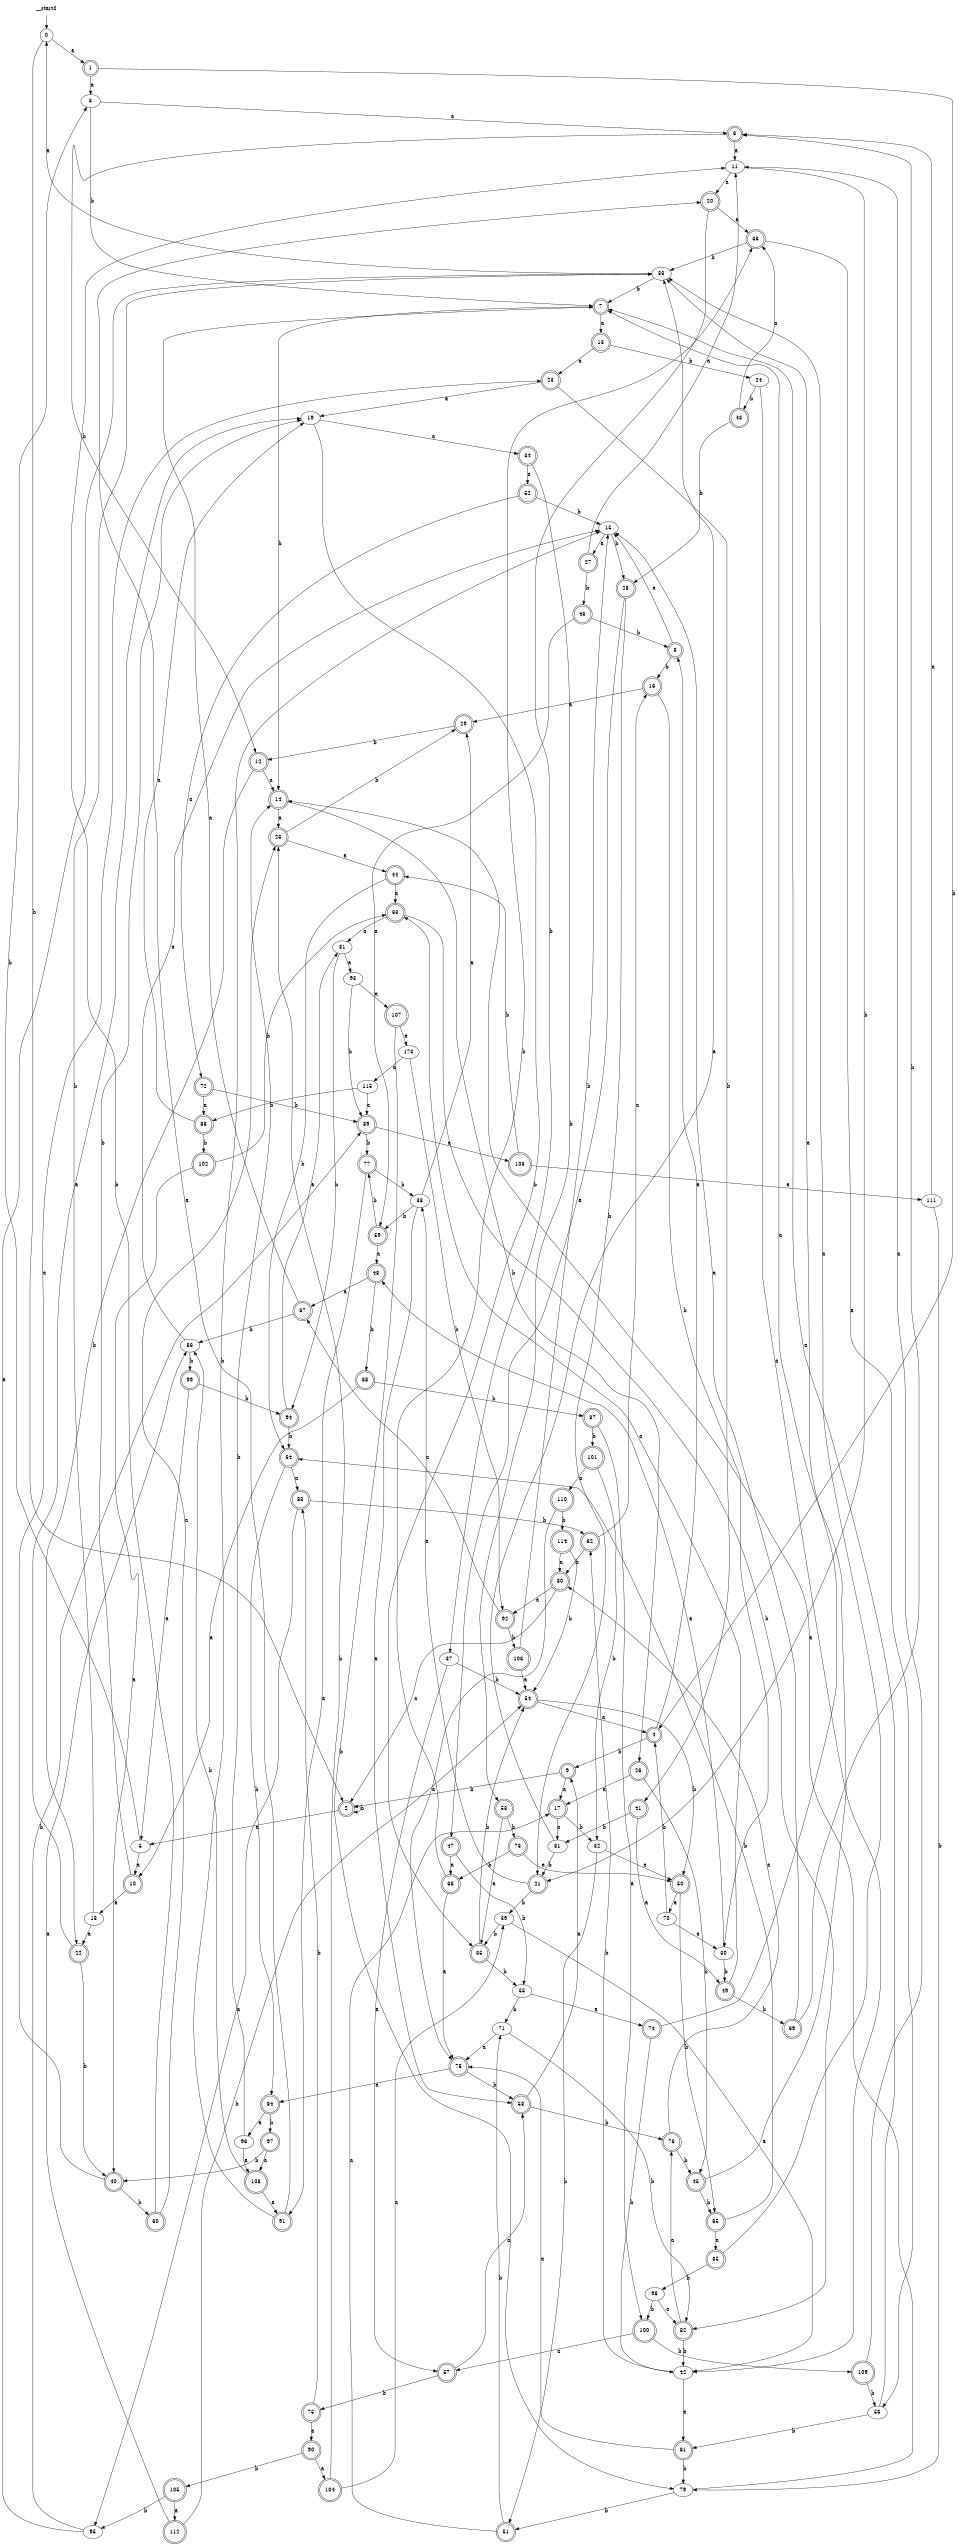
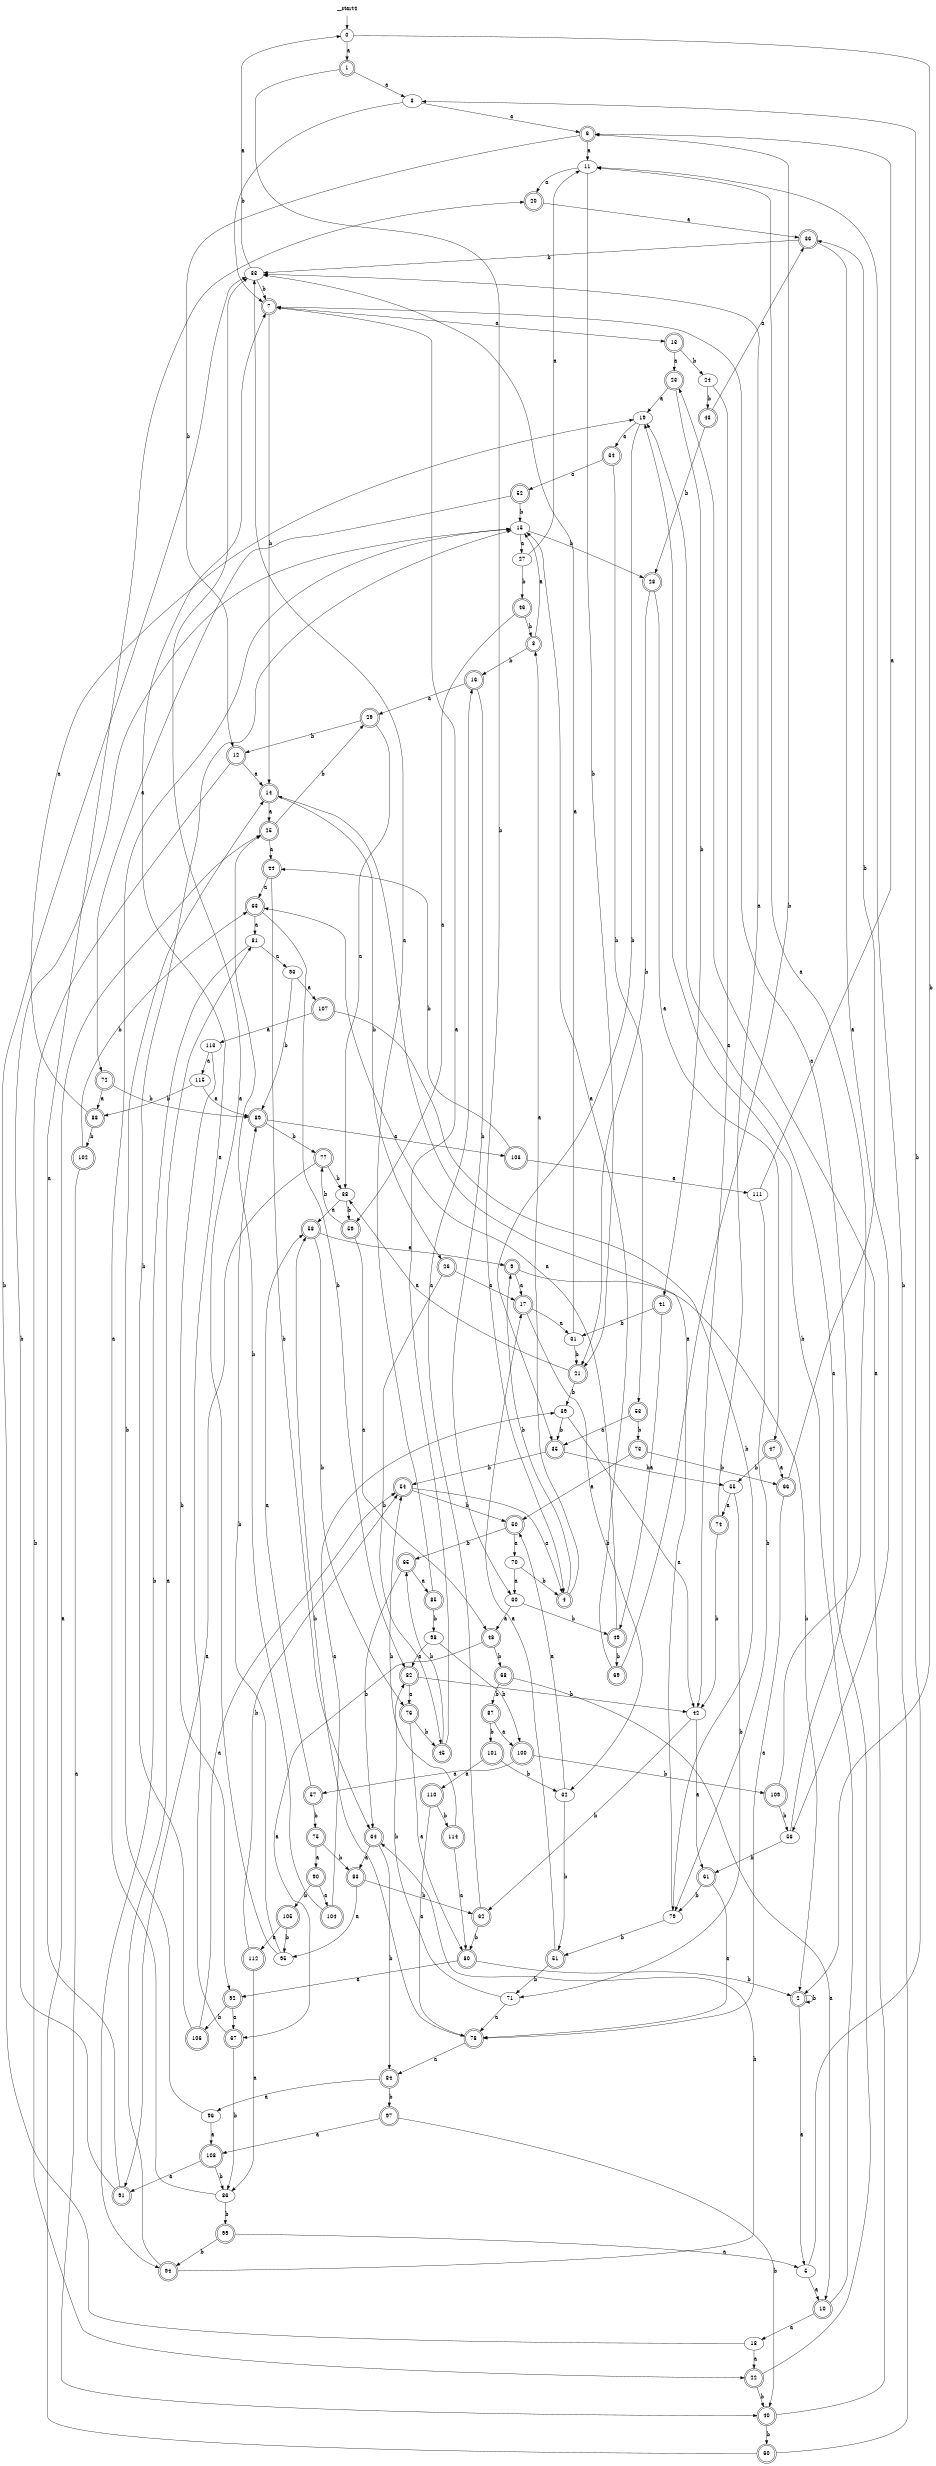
node "__start0": label "__start0" -> "__start4"
node "27": shape doublecircle -> ellipse
edge "38" -> "29": reversed
node "173": label "173" -> "113"
node "37": removed
edge "80" -> "2": label "a" -> "b"
